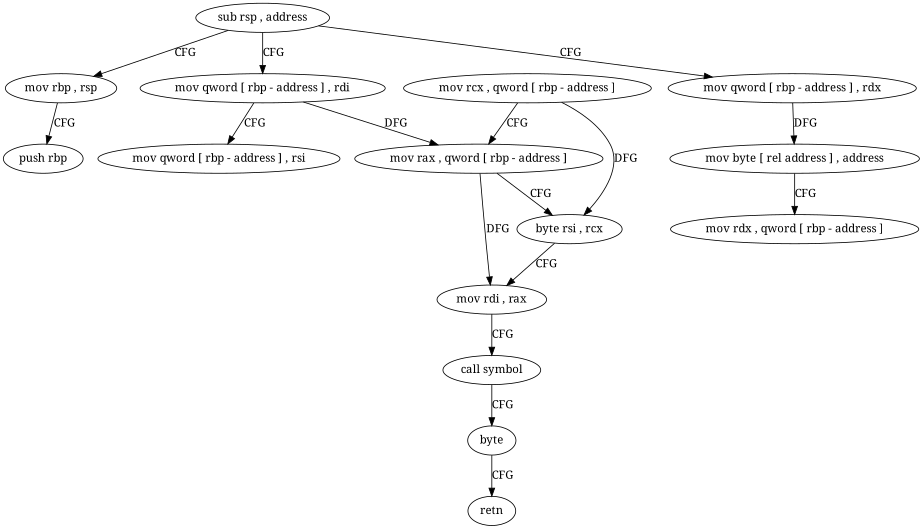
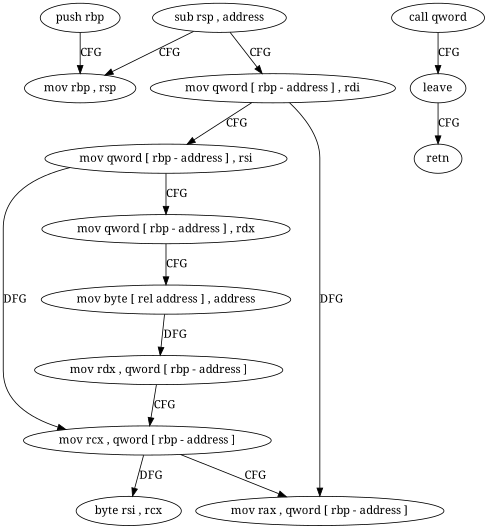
edge "sub rsp , address" -> "mov qword [ rbp - address ] , rdx": now "mov qword [ rbp - address ] , rsi" -> "mov qword [ rbp - address ] , rdx"
edge "mov rbp , rsp" -> "push rbp": reversed
edge "mov qword [ rbp - address ] , rdx" -> "mov byte [ rel address ] , address": label "DFG" -> "CFG"
edge "mov rax , qword [ rbp - address ]" -> "byte rsi , rcx": removed, label "CFG"
edge "mov byte [ rel address ] , address" -> "mov rdx , qword [ rbp - address ]": label "CFG" -> "DFG"
edge "mov qword [ rbp - address ] , rsi" -> "mov rcx , qword [ rbp - address ]": added, label "DFG"
node "mov rdi , rax": removed
node "call symbol": label "call symbol" -> "call qword"
edge "mov rdx , qword [ rbp - address ]" -> "mov rcx , qword [ rbp - address ]": added, label "CFG"
node "byte": label "byte" -> "leave"
